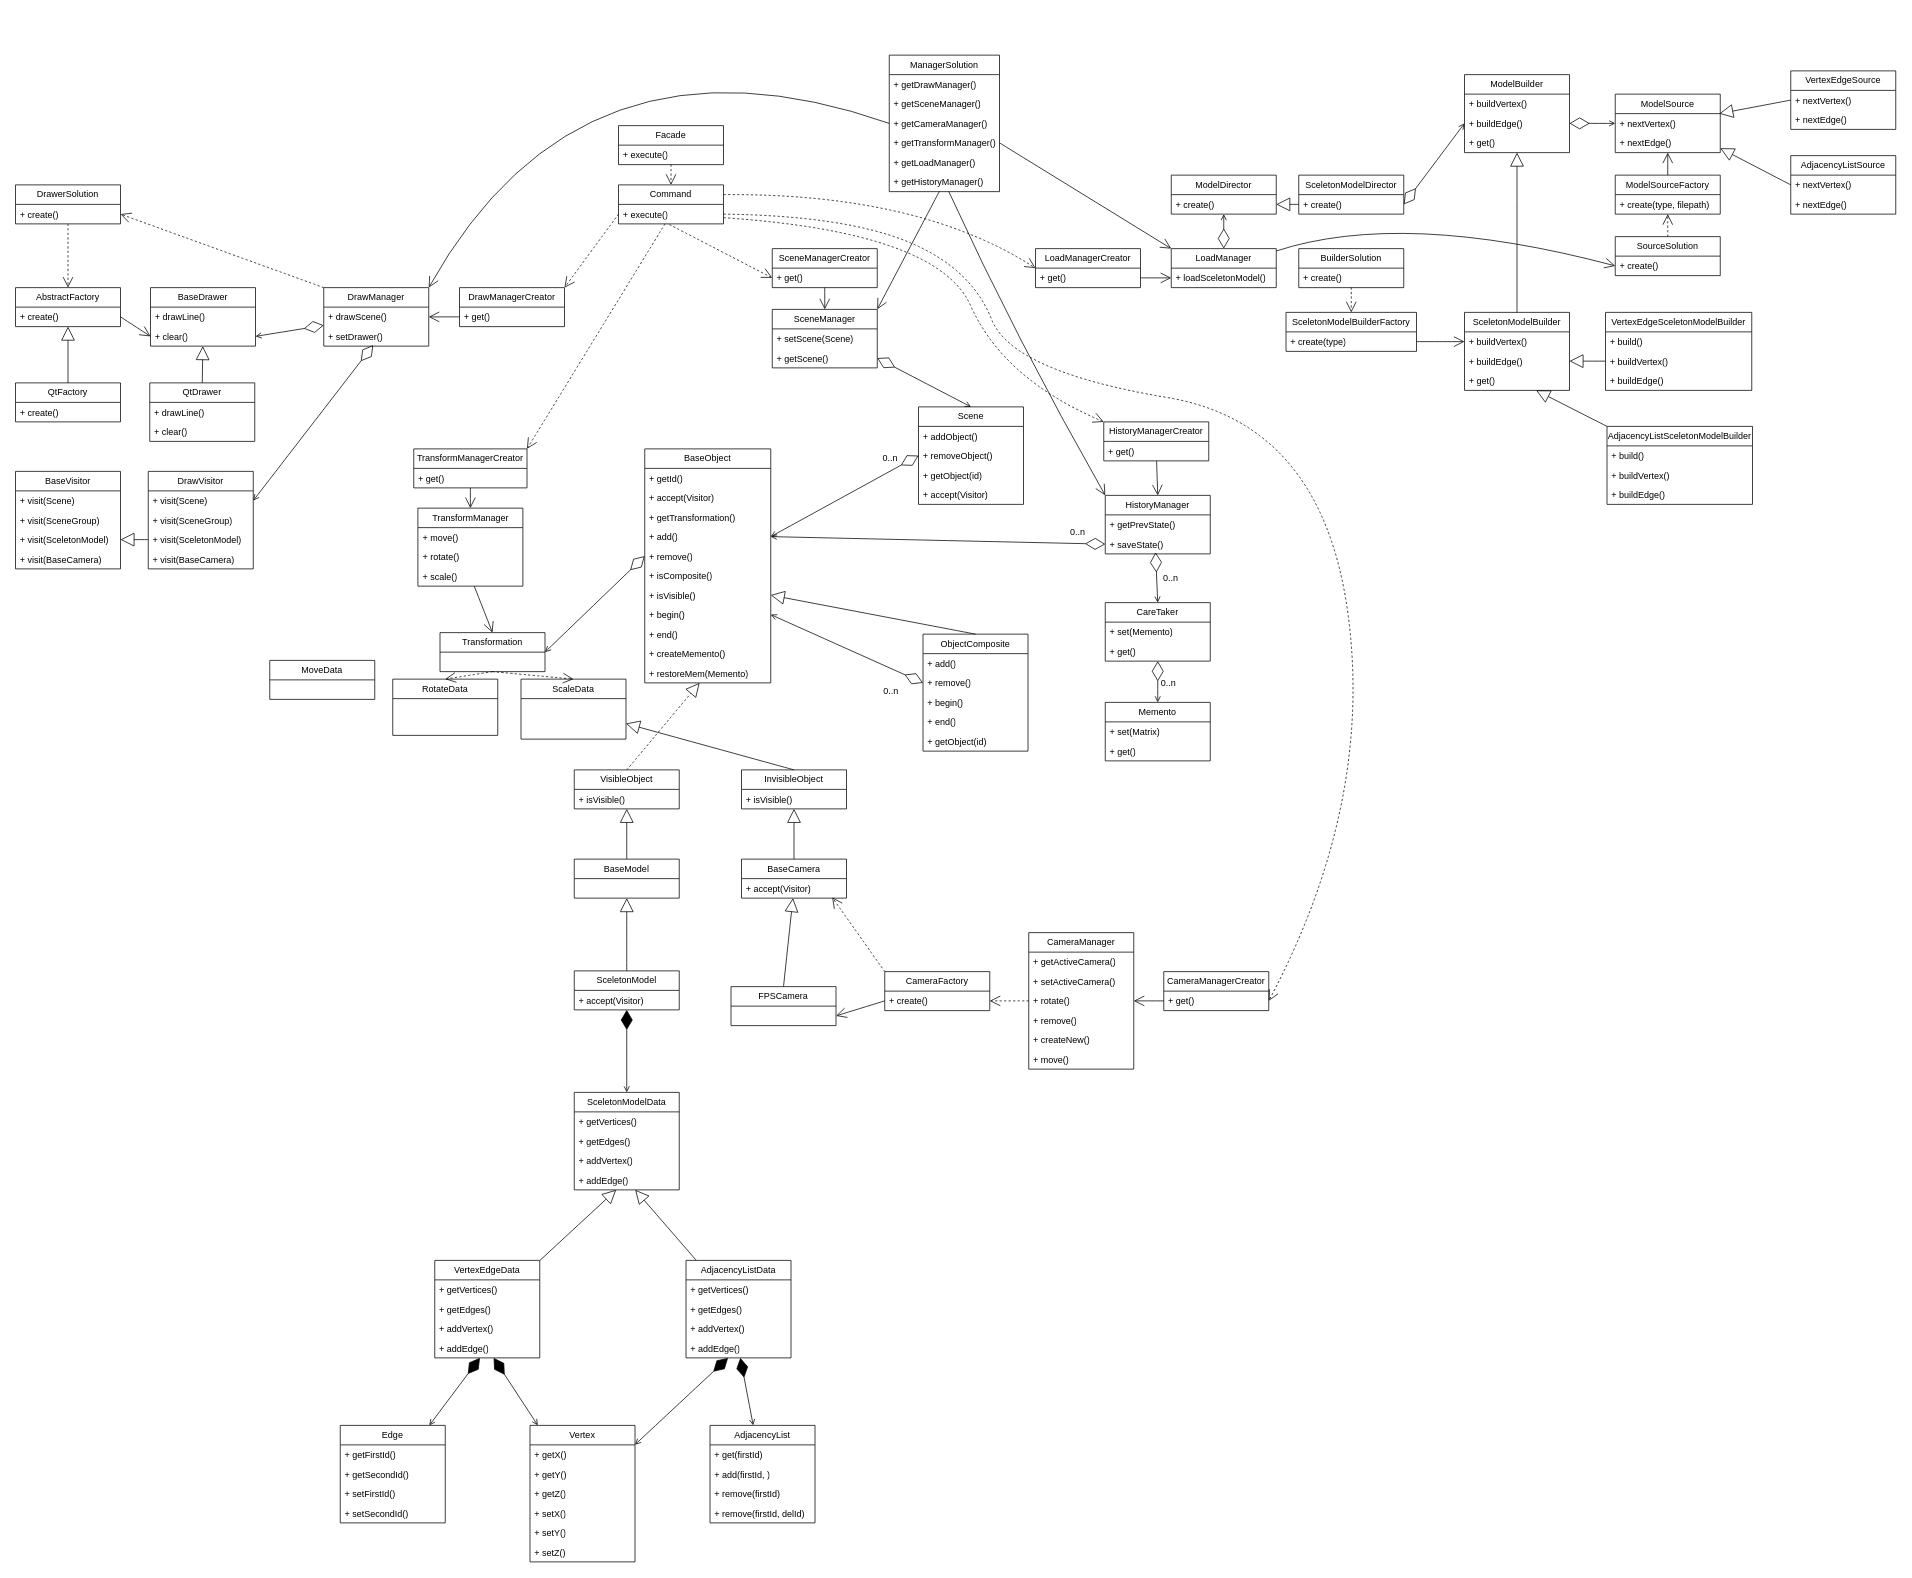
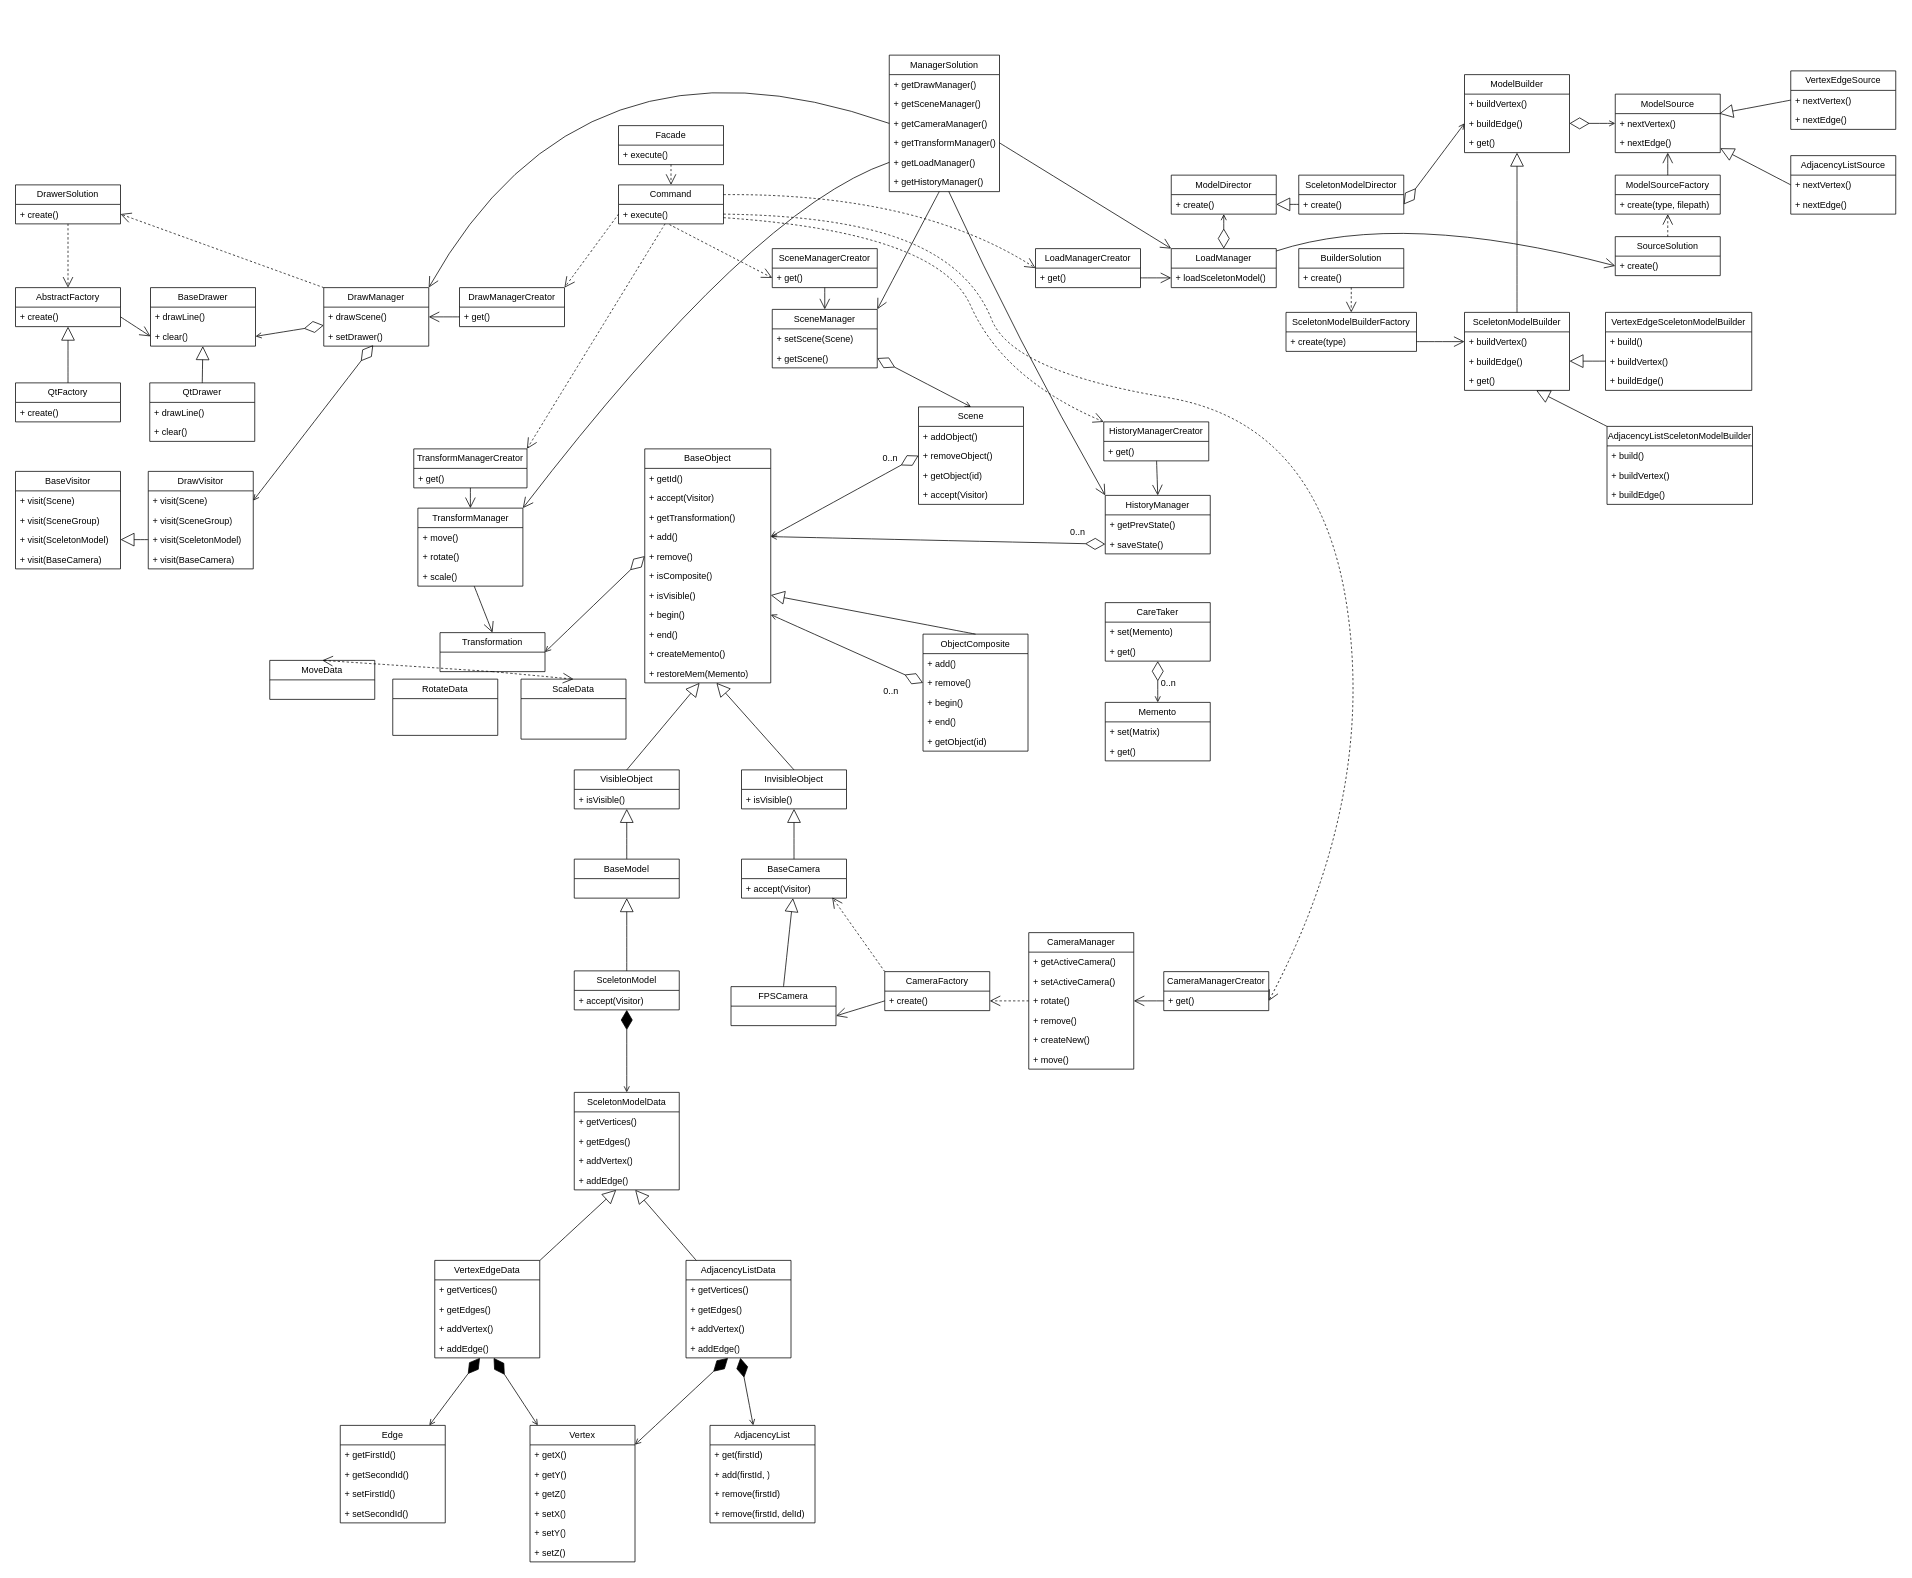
edge "+ getLoadManager()" -> "TransformManager": added
edge "+ saveState()" -- "CareTaker": removed, label "0..n"
edge "Transformation" -> "MoveData": added
edge "Transformation" -> "RotateData": removed
edge "VisibleObject" -> "+ restoreMem(Memento)": style dashed -> solid
edge "InvisibleObject" -> "ScaleData": now "InvisibleObject" -> "+ restoreMem(Memento)"
